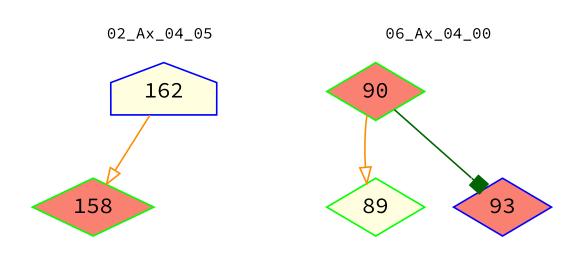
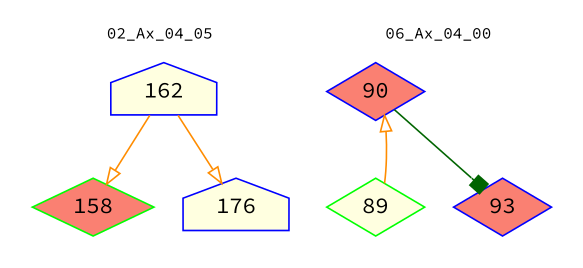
node "90": color green -> blue
edge "90" -> "89": reversed
node "176": added
